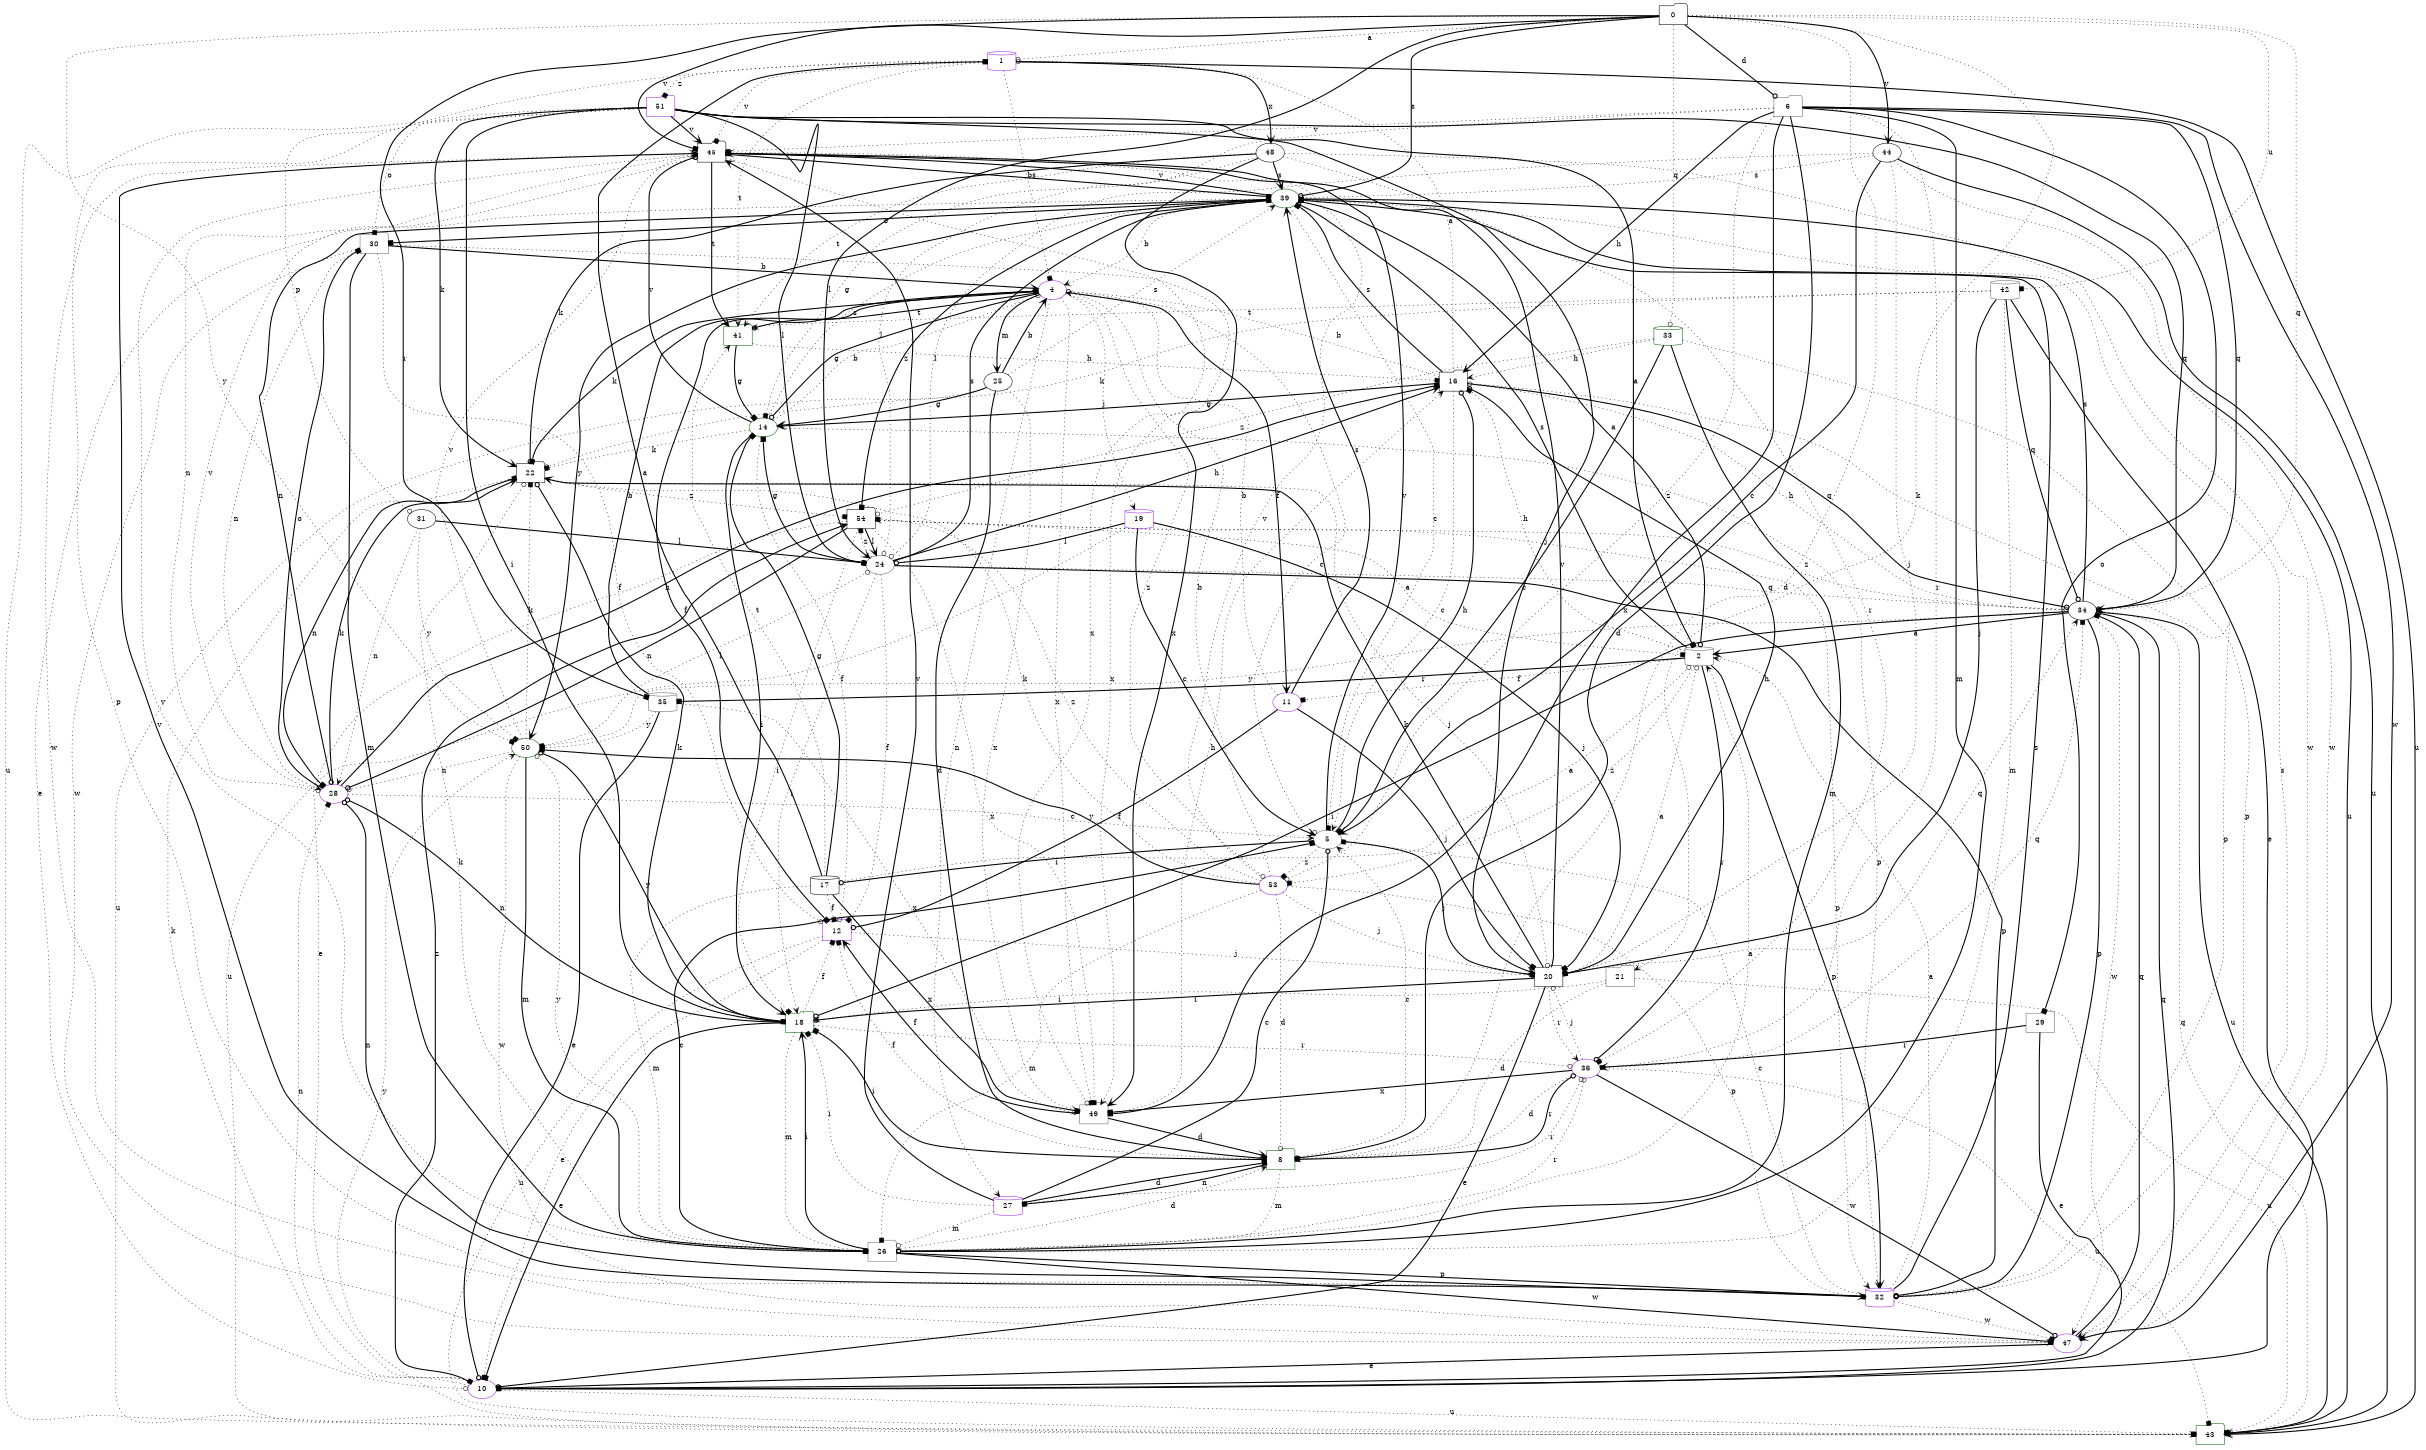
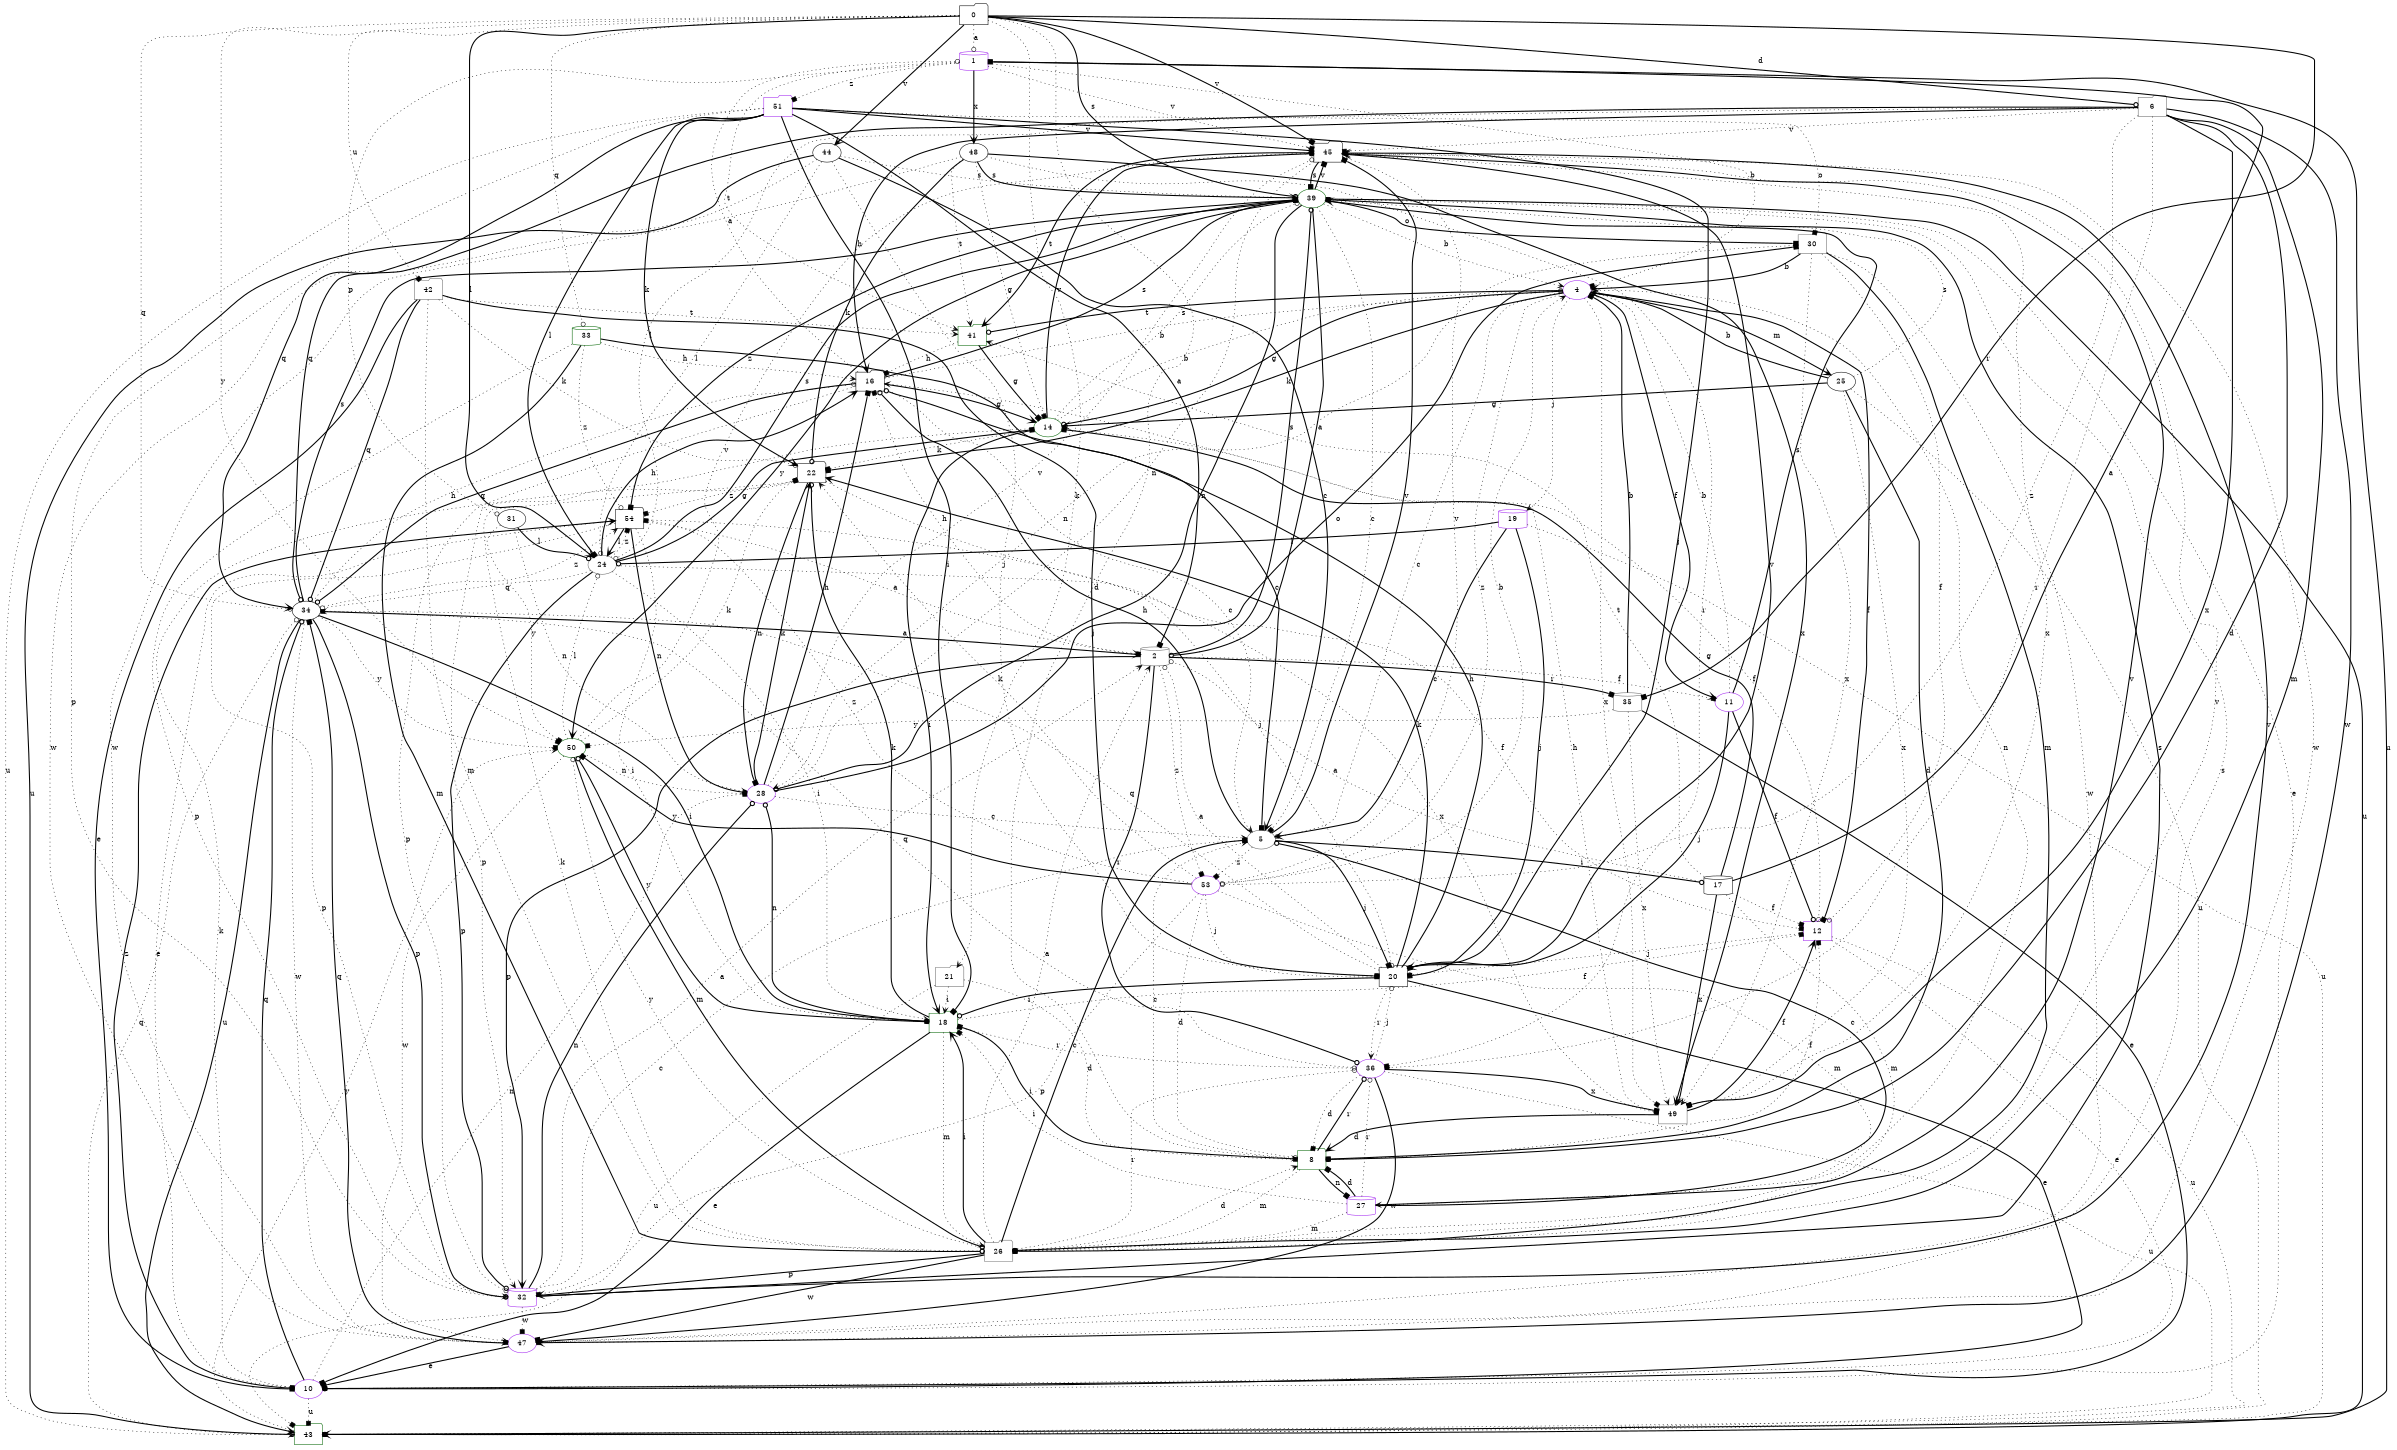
node "42": shape cylinder -> folder
node "29": removed
